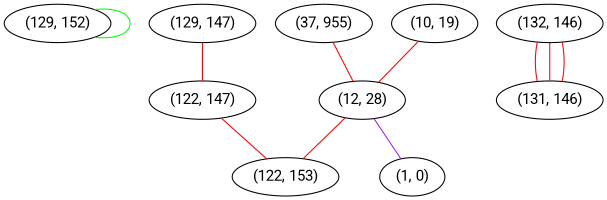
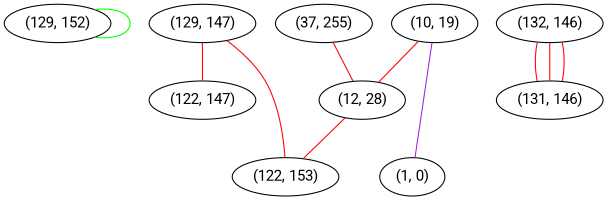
node "(37, 955)": label "(37, 955)" -> "(37, 255)"
edge "(122, 147)" -- "(122, 153)": now "(129, 147)" -- "(122, 153)"
edge "(12, 28)" -- "(1, 0)": now "(10, 19)" -- "(1, 0)"
